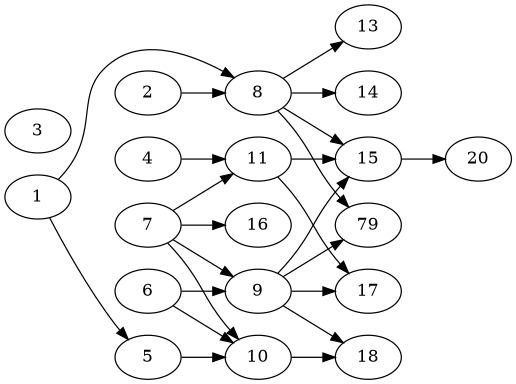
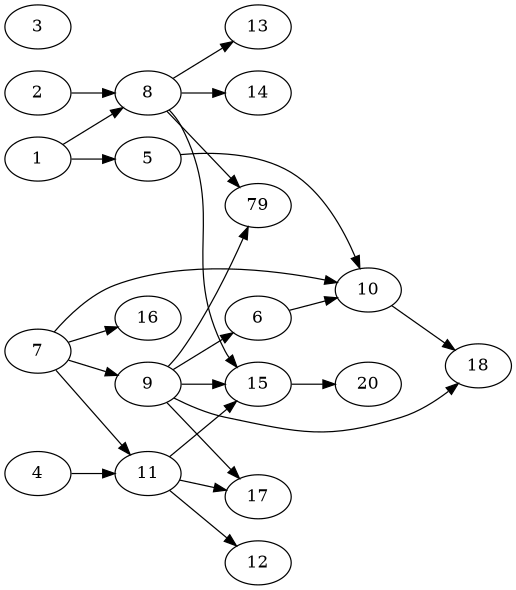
edge "6" -> "9": reversed
node "12": added
